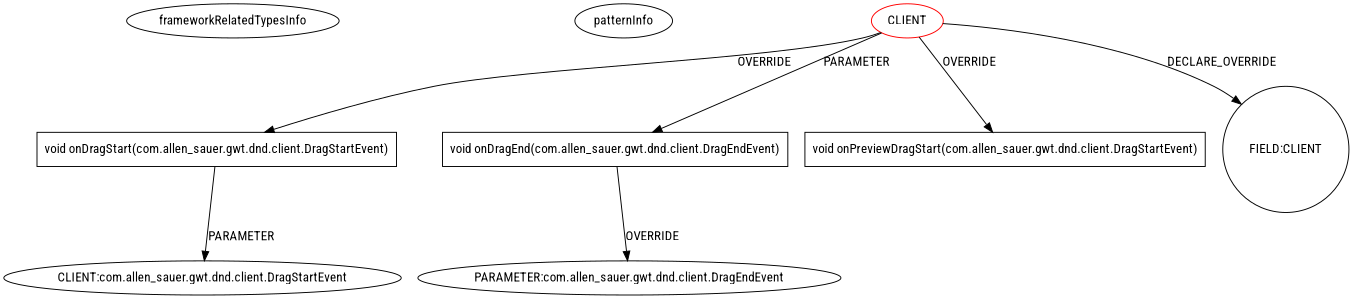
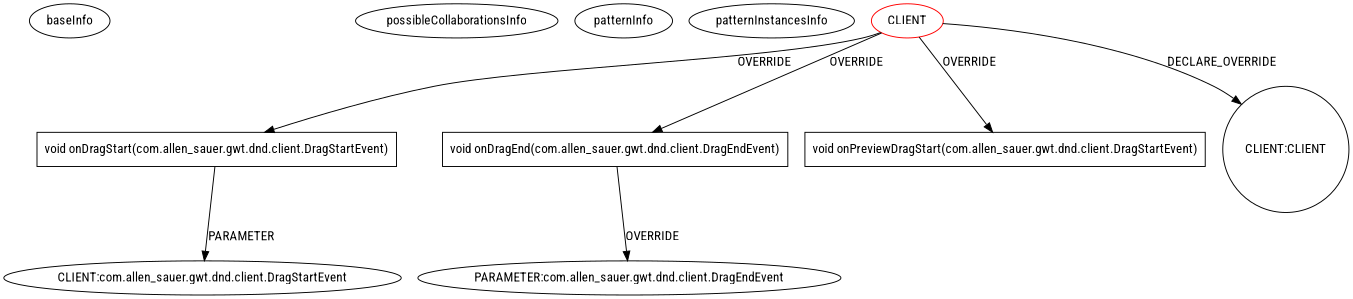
node "baseInfo": added
node "frameworkRelatedTypesInfo": removed
node "possibleCollaborationsInfo": added
node "patternInstancesInfo": added
edge "CLIENT" -> "void onDragEnd(com.allen_sauer.gwt.dnd.client.DragEndEvent)": label "PARAMETER" -> "OVERRIDE"
node "FIELD:CLIENT": label "FIELD:CLIENT" -> "CLIENT:CLIENT"
